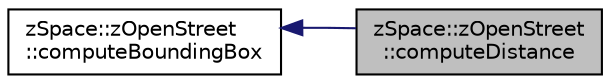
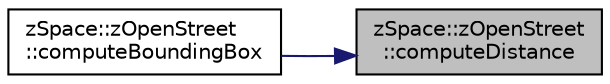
edge "zSpace::zOpenStreet ::computeDistance" -> "zSpace::zOpenStreet ::computeBoundingBox": reversed
